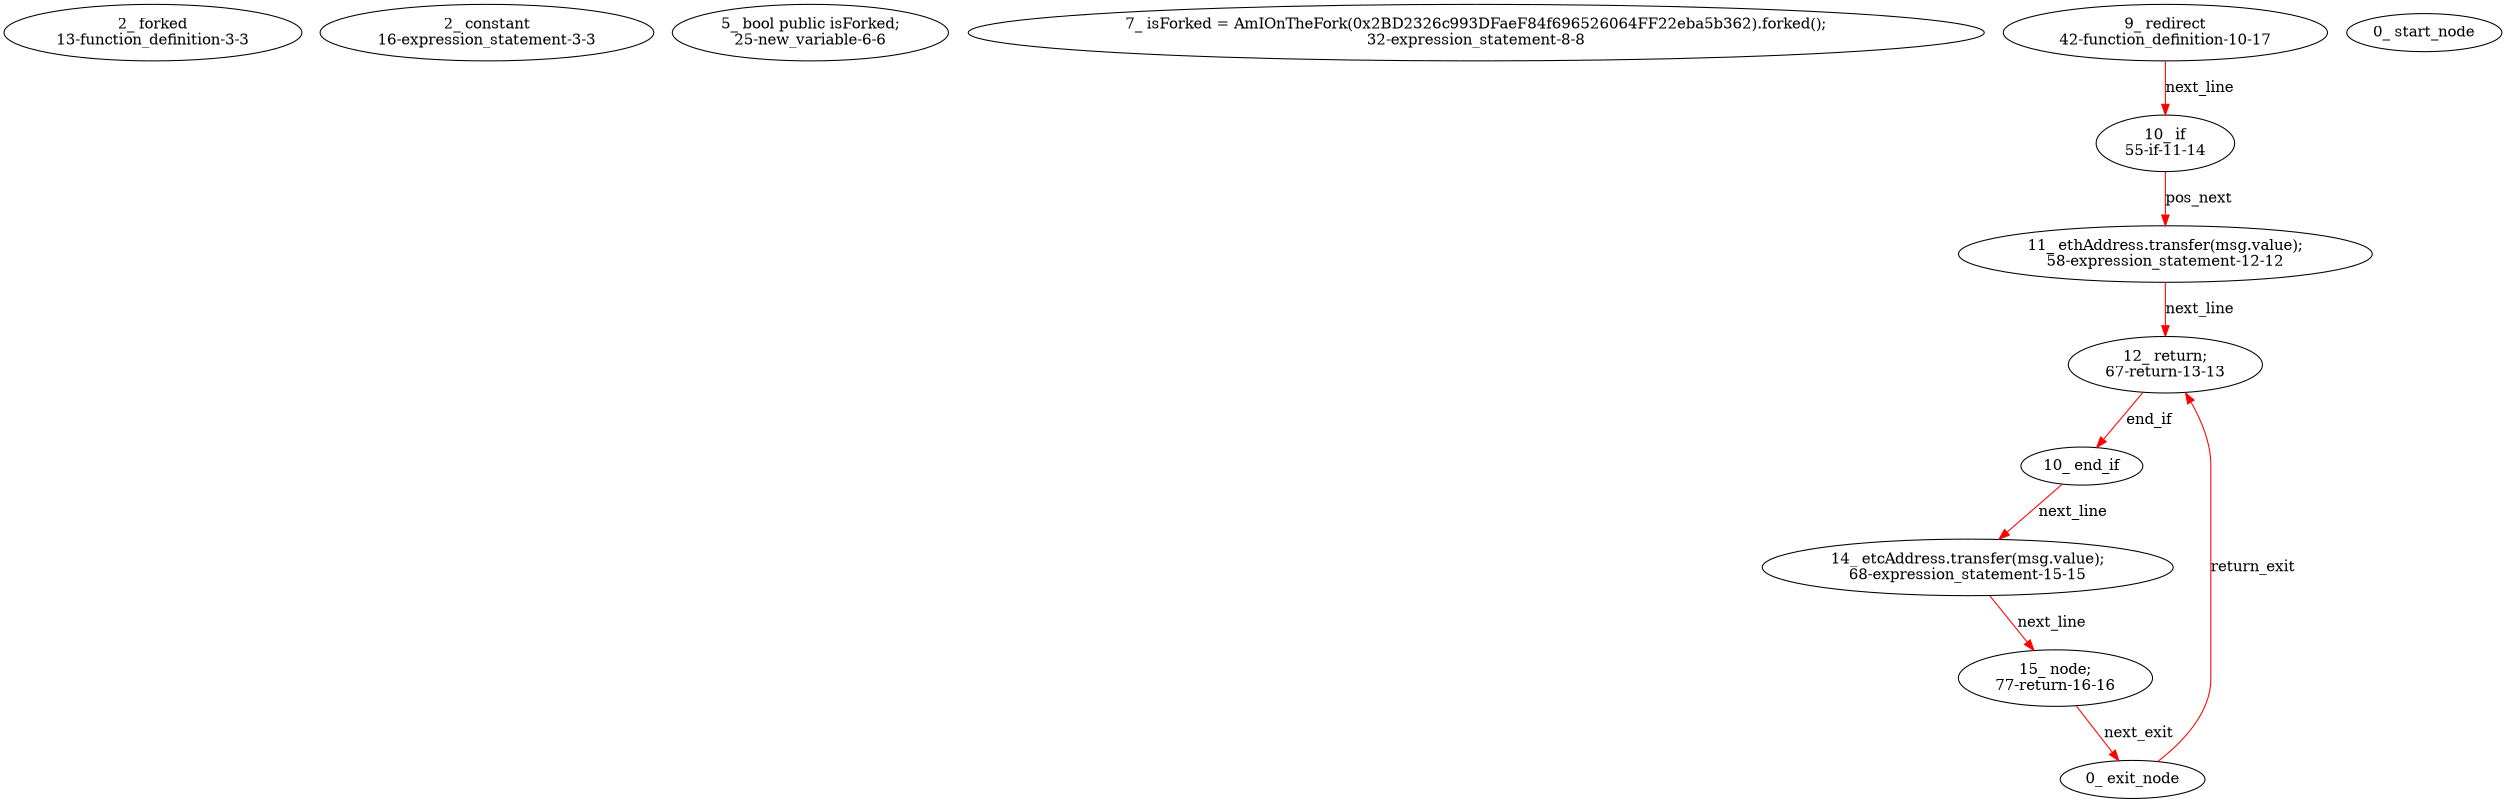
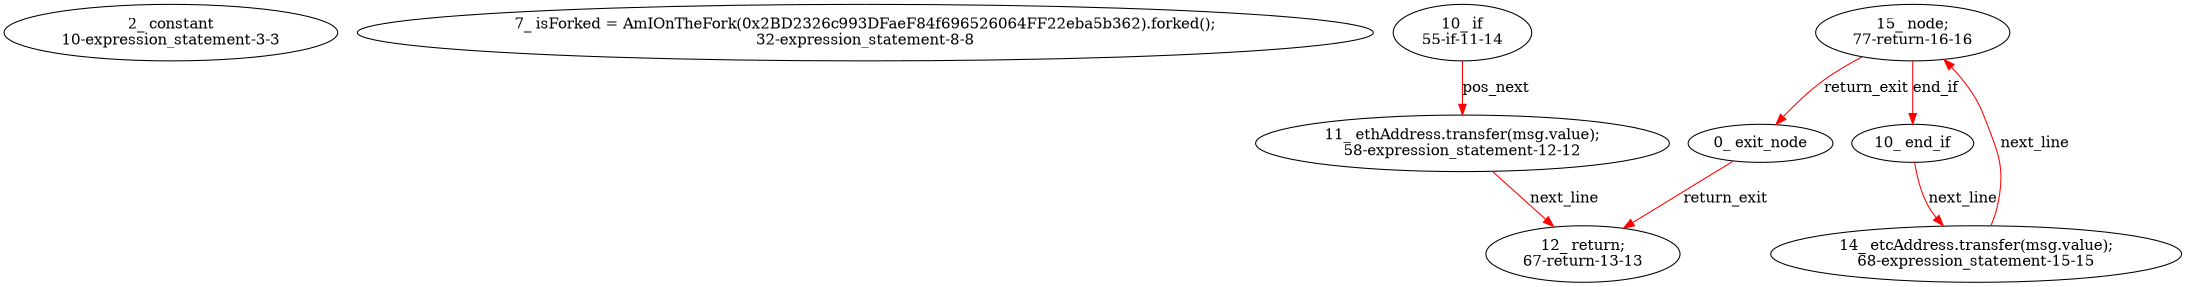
node "2_ forked 13-function_definition-3-3": removed
node "2_ constant 16-expression_statement-3-3": label "2_ constant 16-expression_statement-3-3" -> "2_ constant 10-expression_statement-3-3"
node "5_ bool public isForked; 25-new_variable-6-6": removed
node "9_ redirect 42-function_definition-10-17": removed
node "0_ start_node": removed
edge "12_ return; 67-return-13-13" -> "10_ end_if": now "15_ node; 77-return-16-16" -> "10_ end_if"
edge "15_ node; 77-return-16-16" -> "0_ exit_node": label "next_exit" -> "return_exit"
